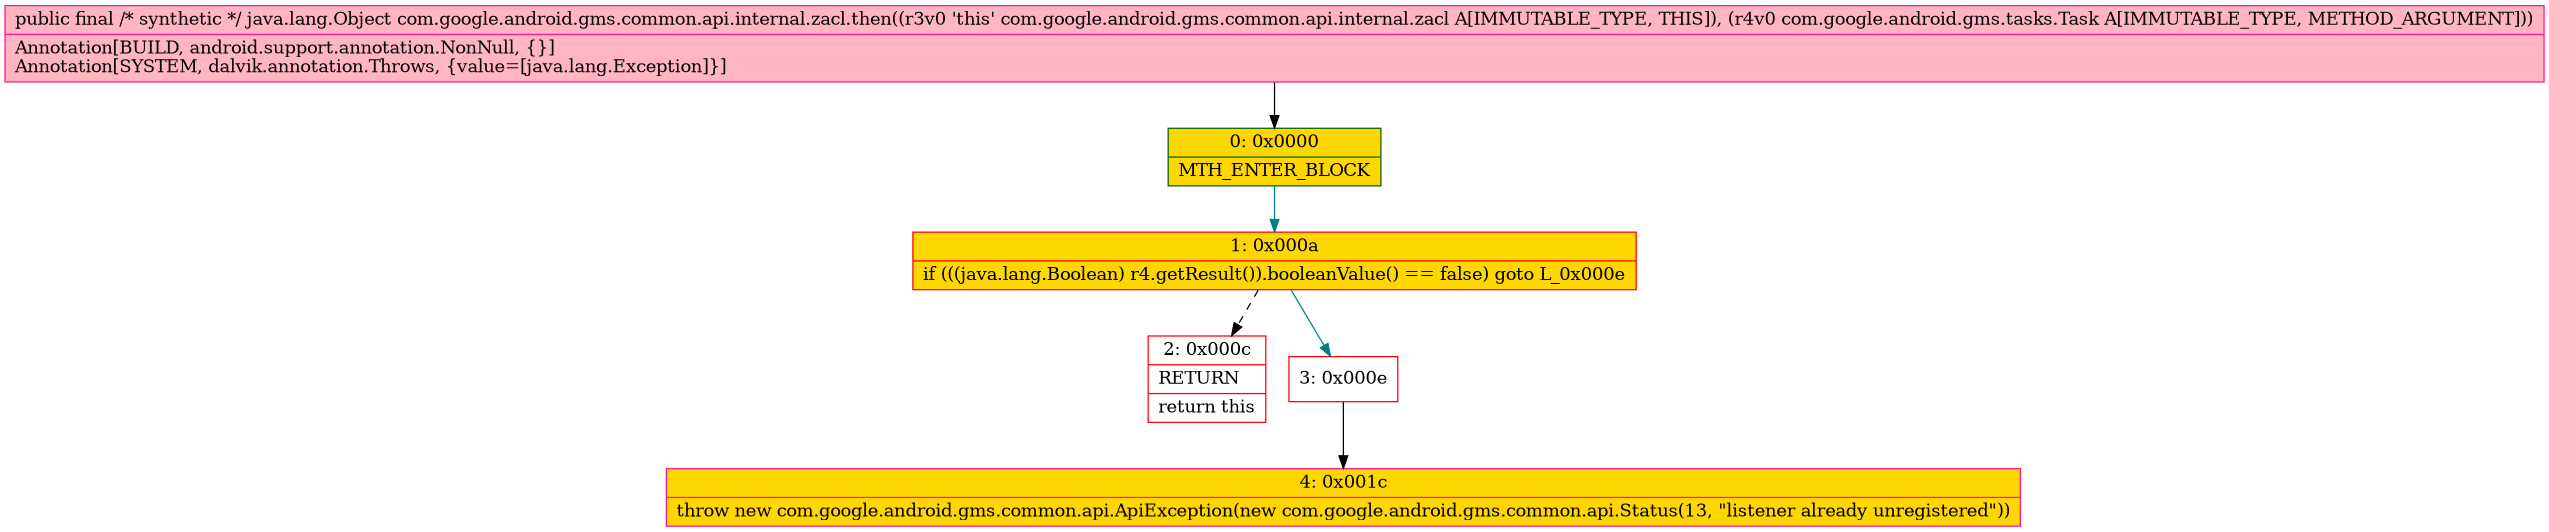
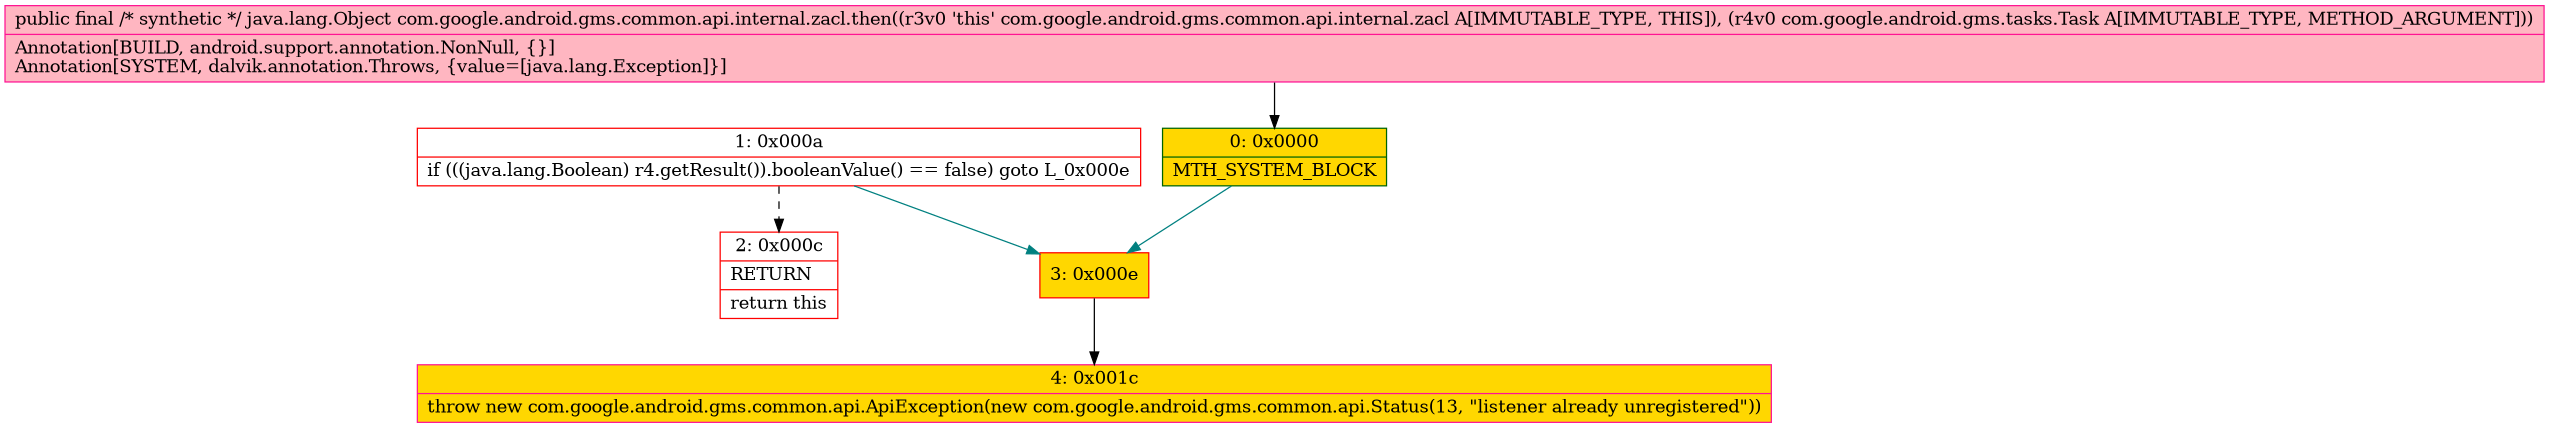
node "0: 0x0000": text "MTH_ENTER_BLOCK" -> "MTH_SYSTEM_BLOCK"
edge "0: 0x0000" -> "1: 0x000a": now "0: 0x0000" -> "3: 0x000e"
node "1: 0x000a": fillcolor gold -> white
node "3: 0x000e": fillcolor white -> gold
